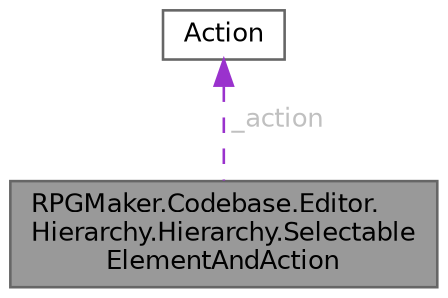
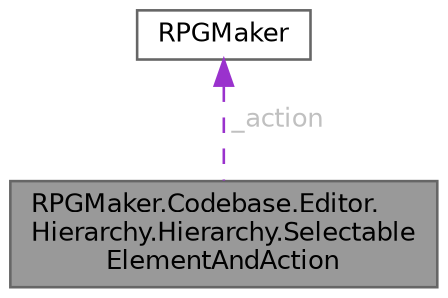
node "Action": label "Action" -> "RPGMaker"
